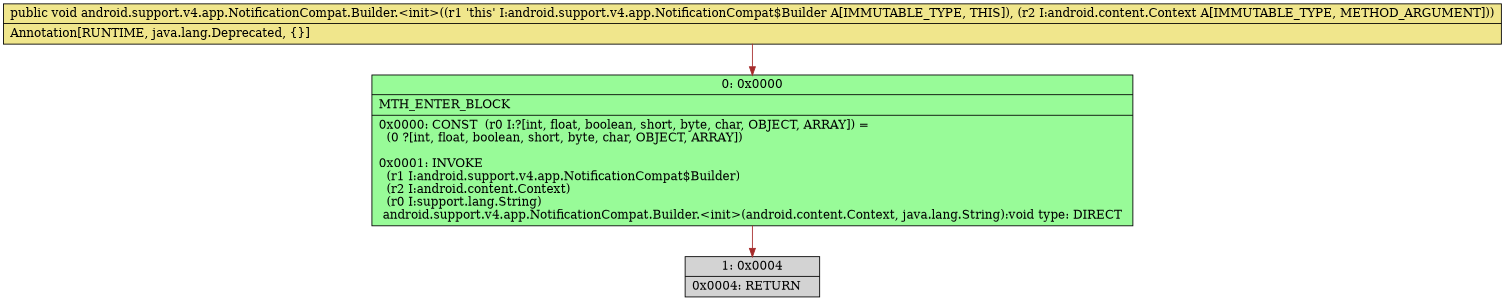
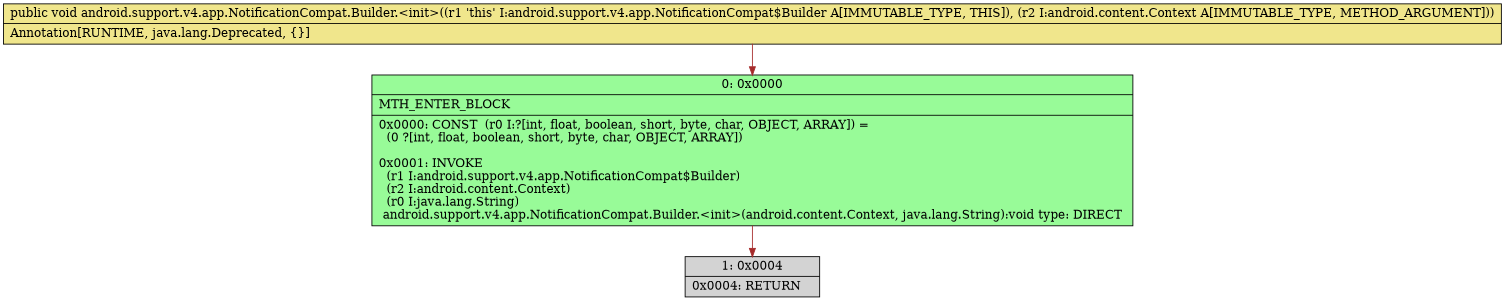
node "0: 0x0000": text "(r0 I:support.lang.String)" -> "(r0 I:java.lang.String)"
